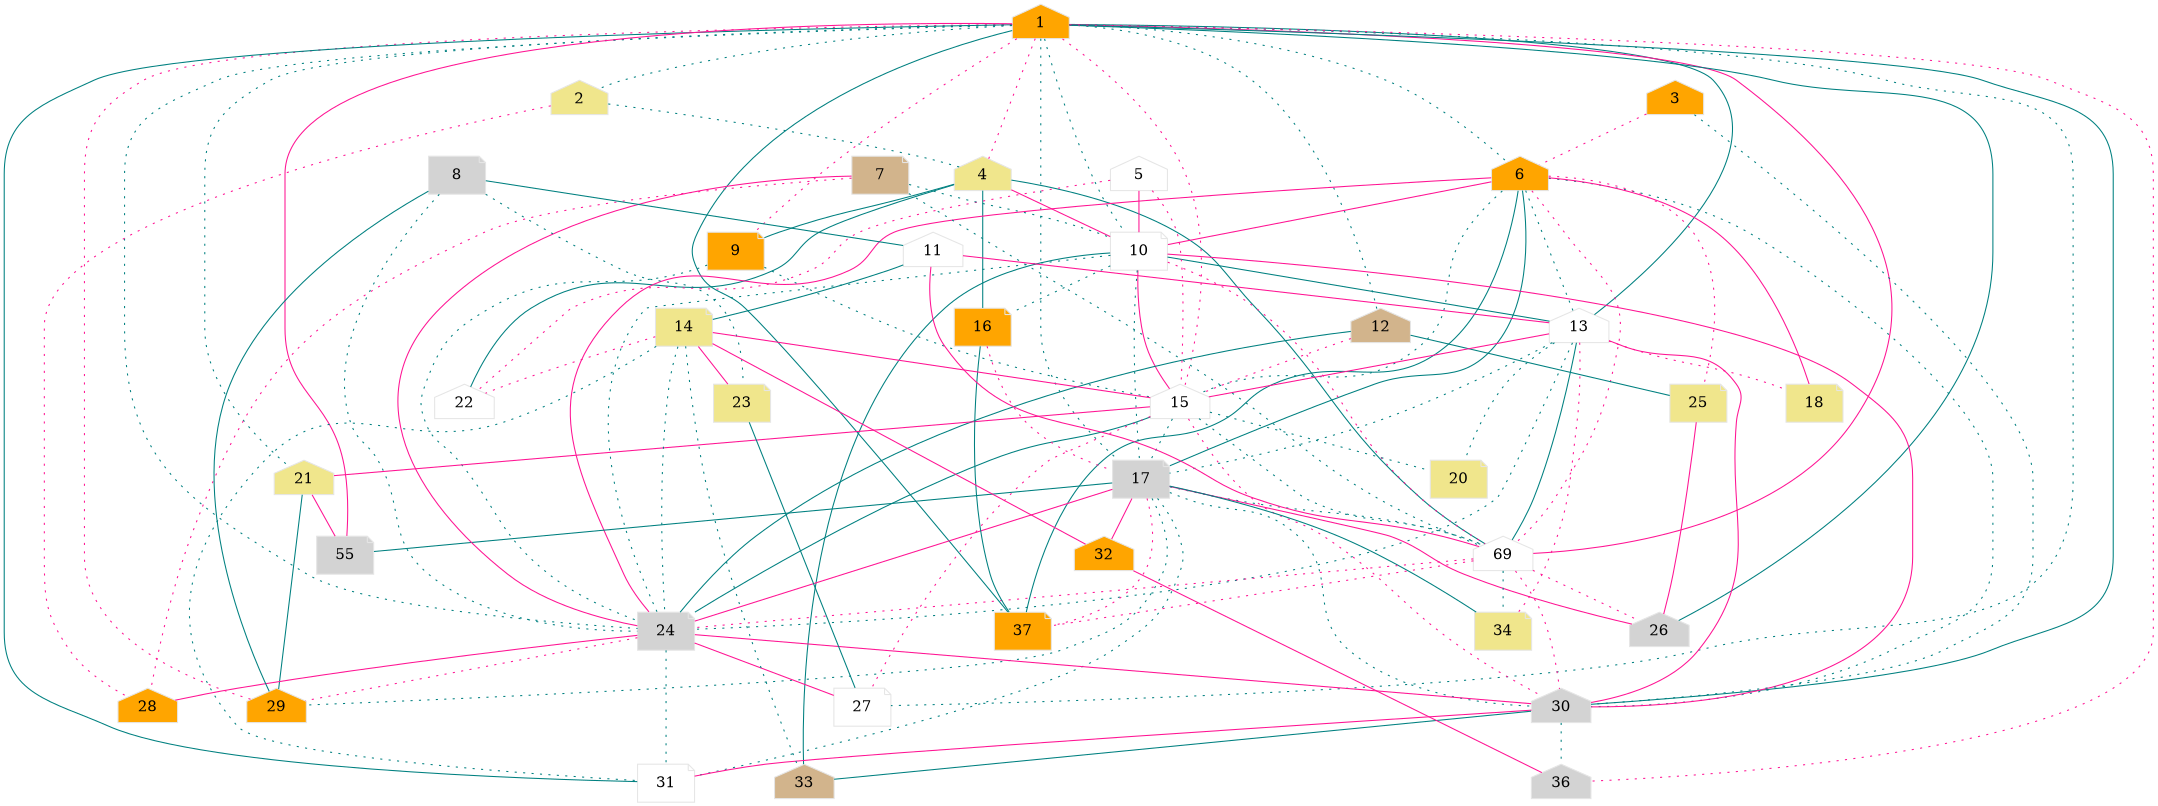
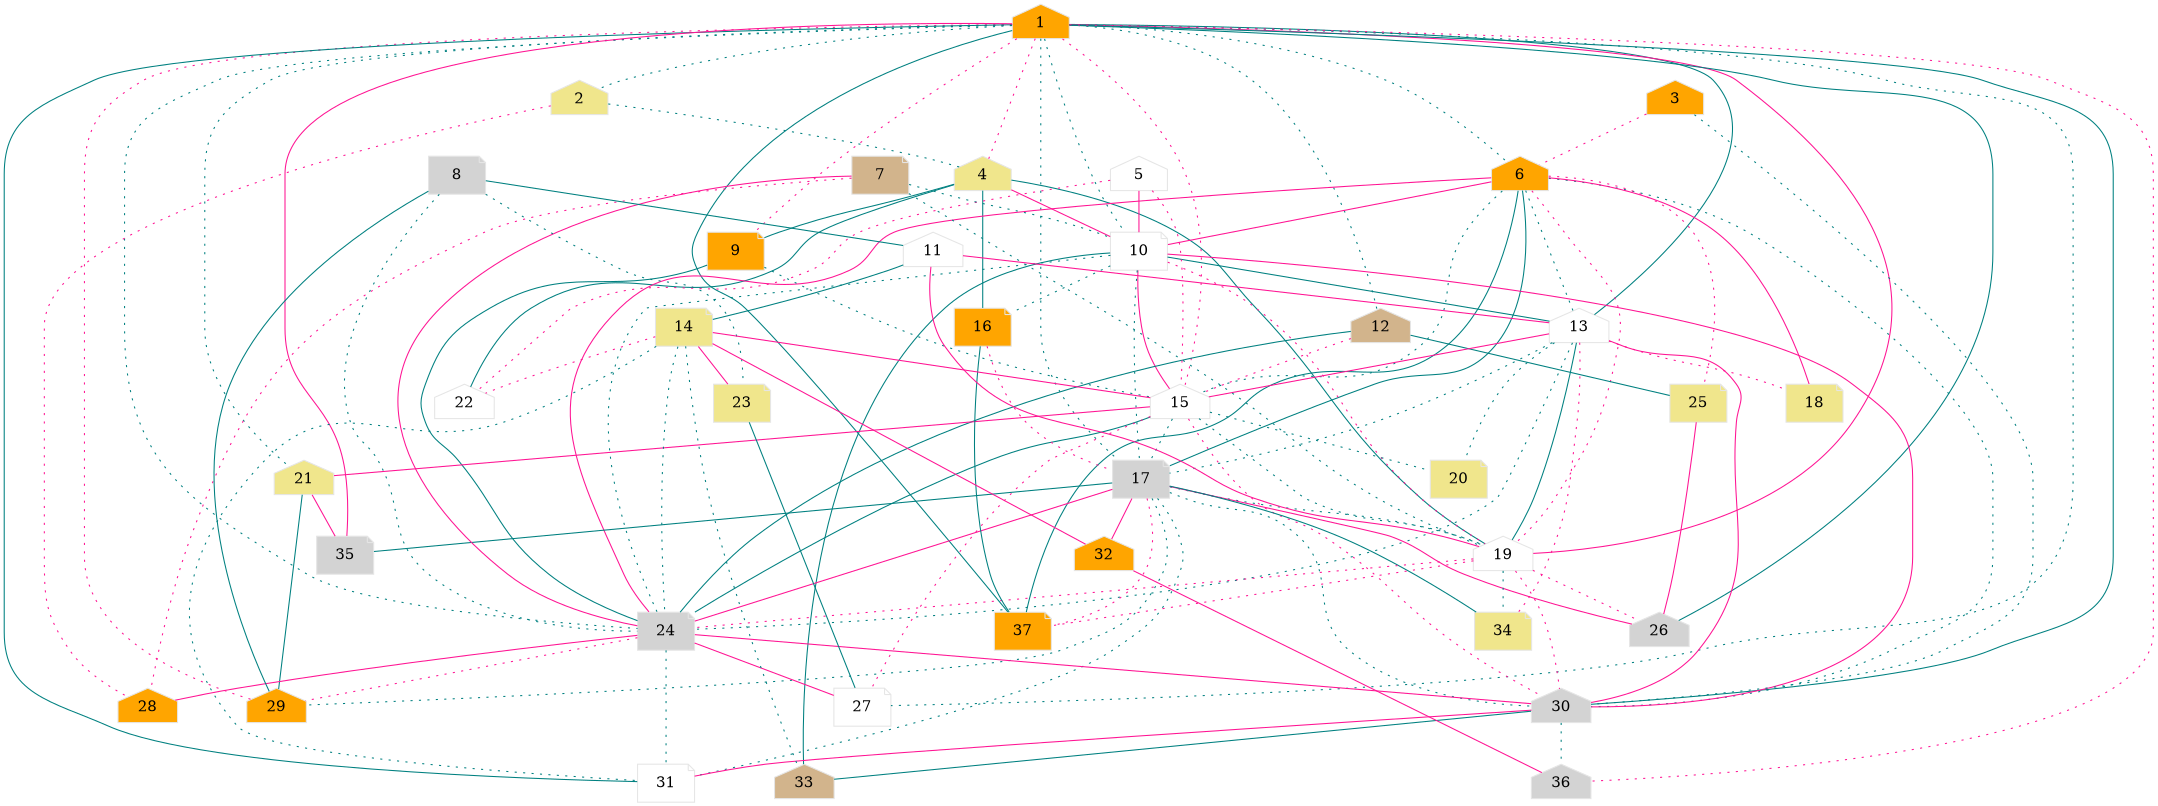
edge "9" -- "24": style dotted -> solid
node "55": label "55" -> "35"
node "69": label "69" -> "19"
